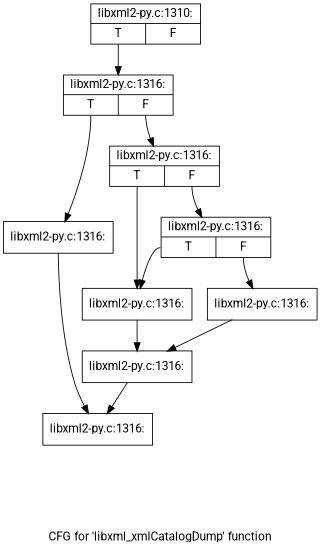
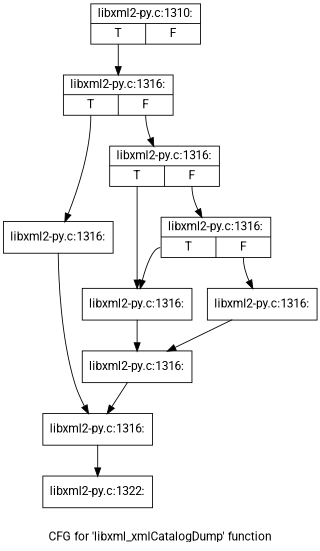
node "libxml2-py.c:1322:": added
